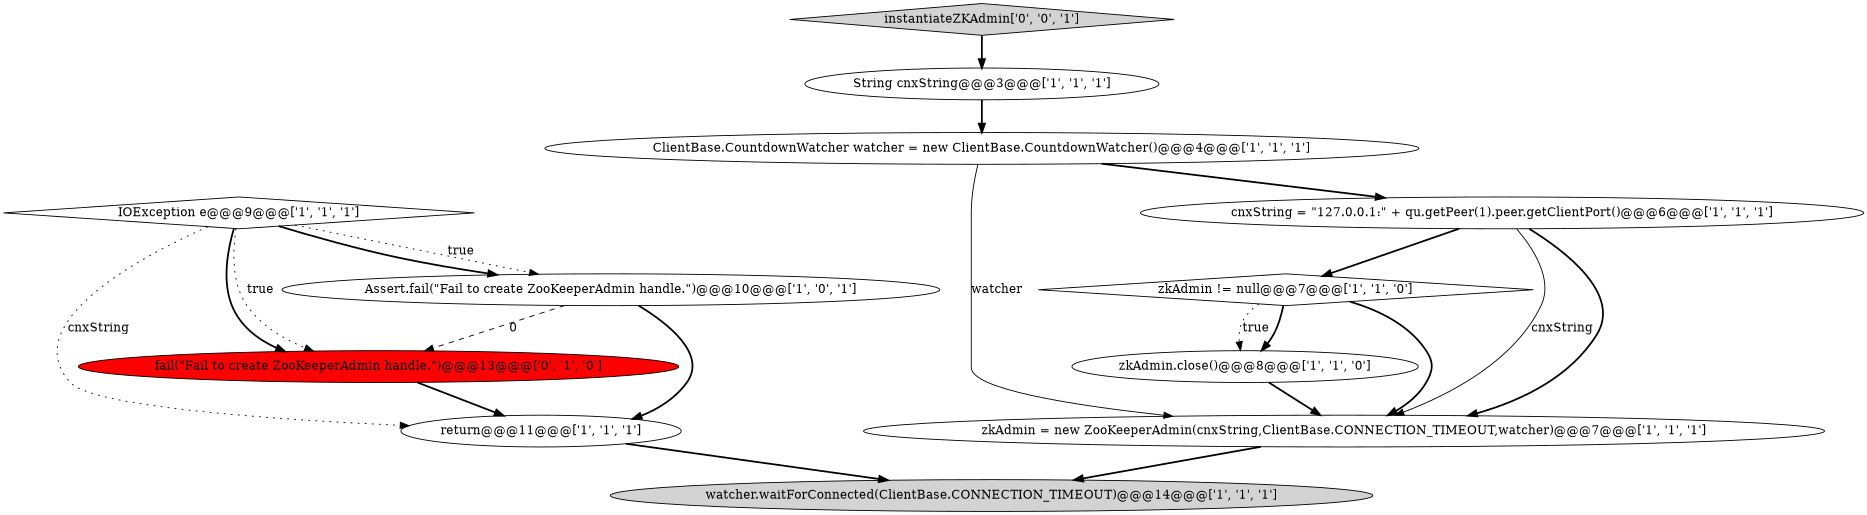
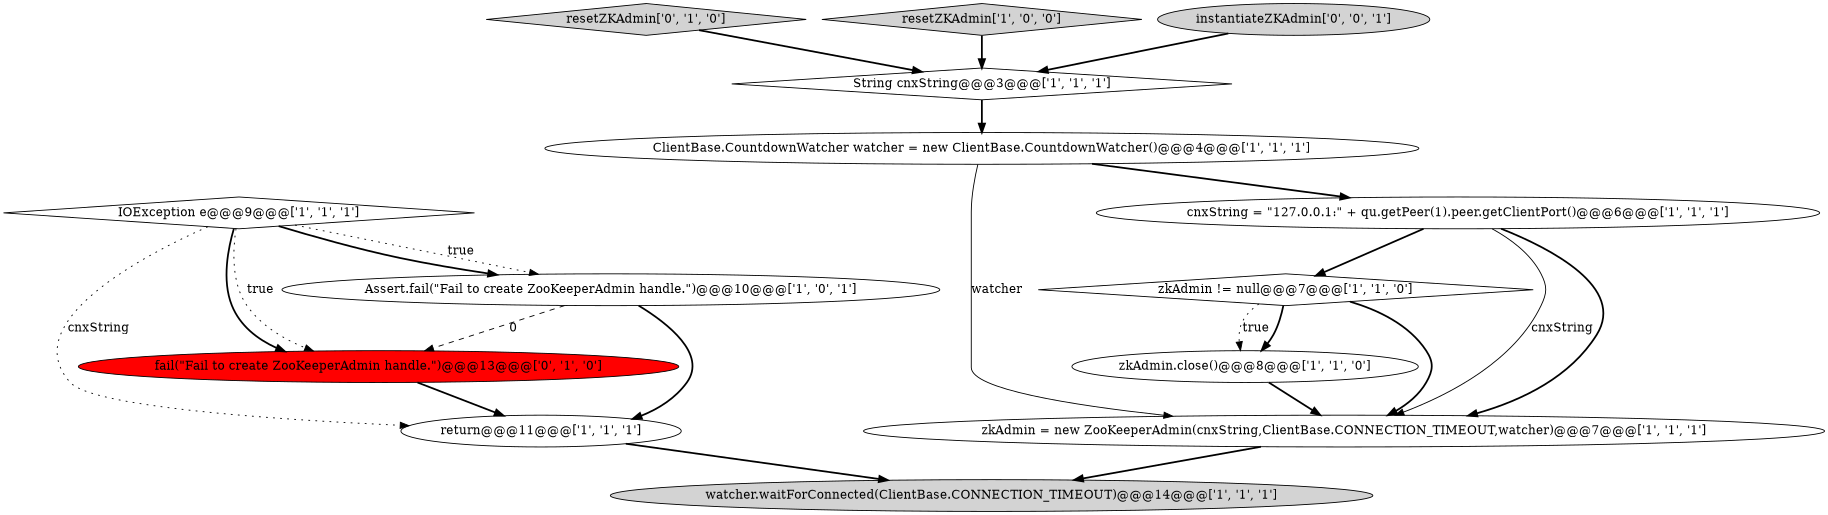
node "resetZKAdmin['0', '1', '0']": added
node "resetZKAdmin['1', '0', '0']": added
node "instantiateZKAdmin['0', '0', '1']": shape diamond -> ellipse
node "String cnxString@@@3@@@['1', '1', '1']": shape ellipse -> diamond
